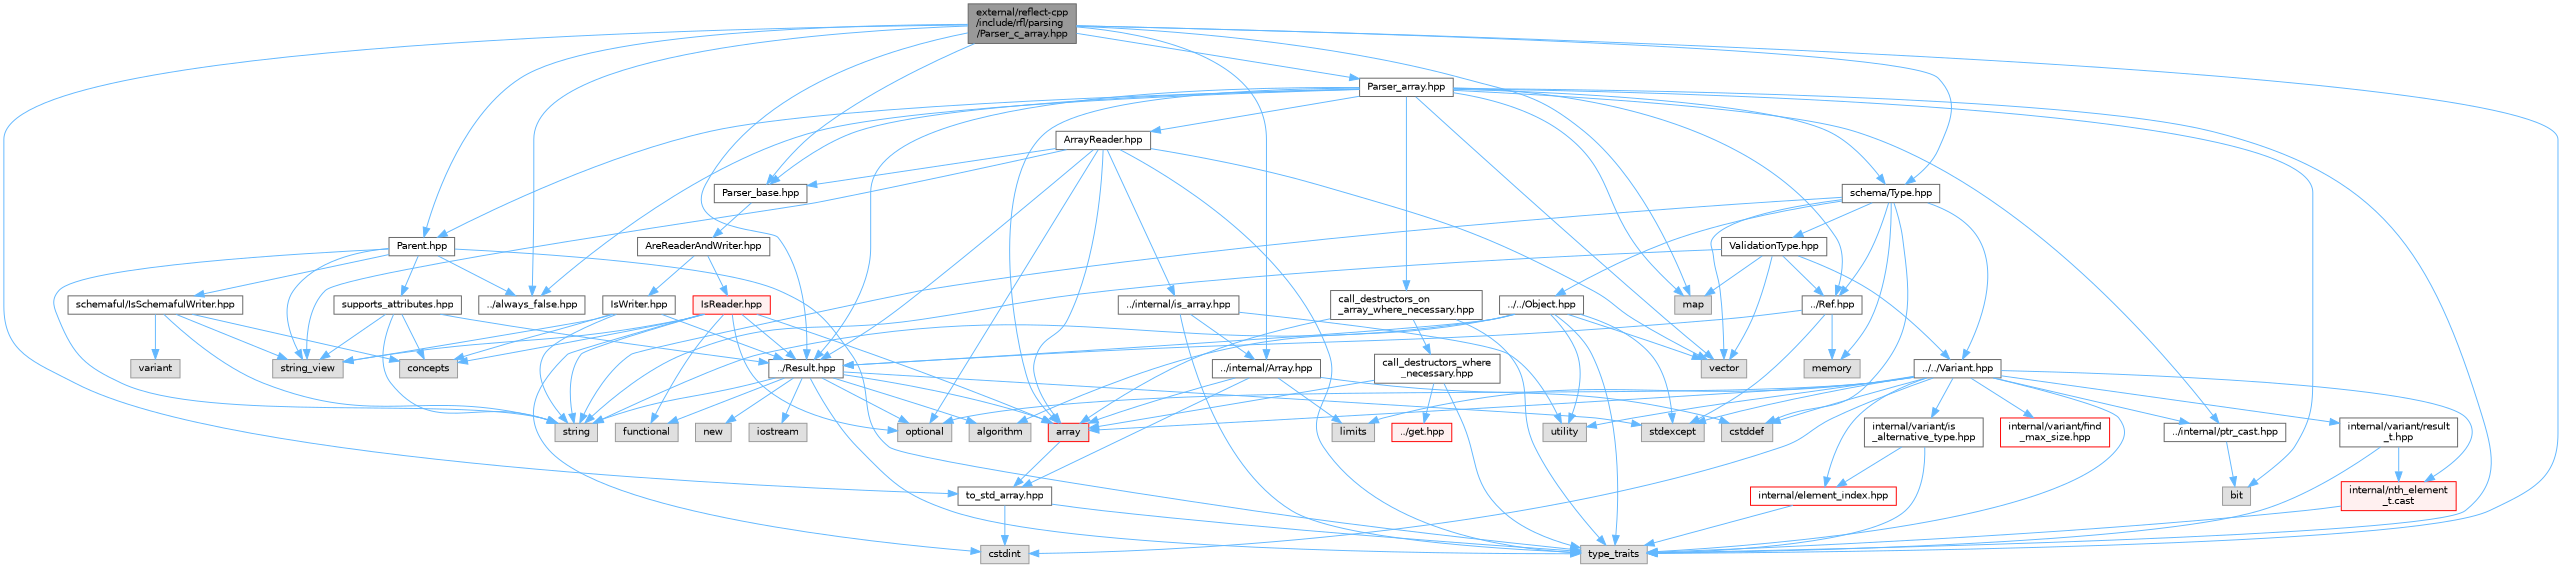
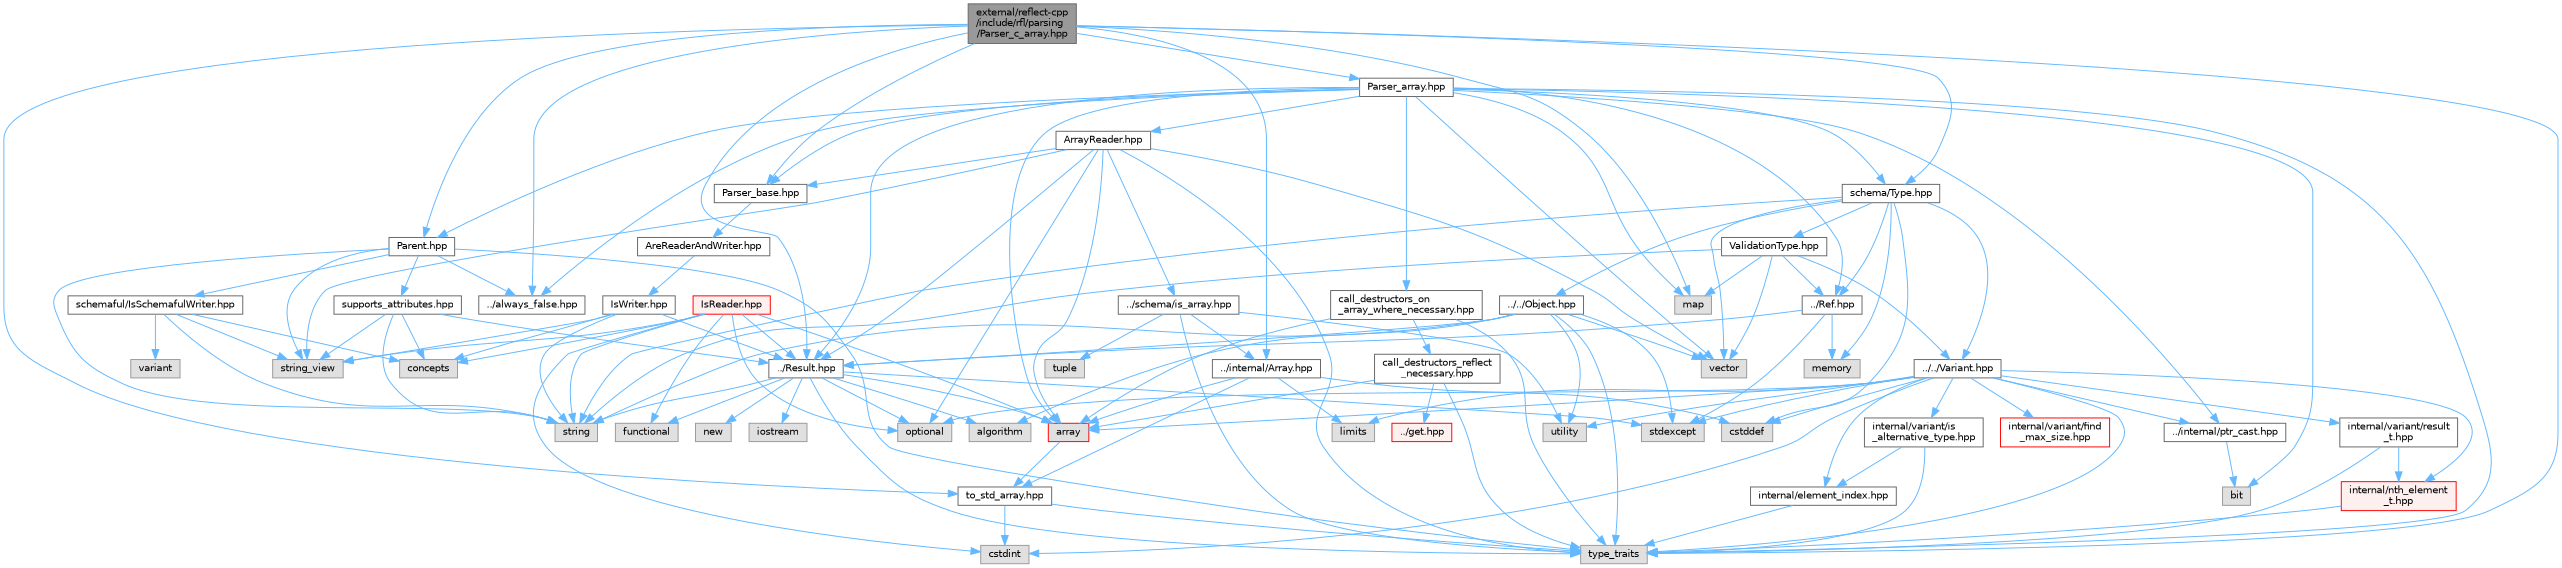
edge "AreReaderAndWriter.hpp" -> "IsReader.hpp": removed
node "../internal/is_array.hpp": label "../internal/is_array.hpp" -> "../schema/is_array.hpp"
node "tuple": added
node "call_destructors_where _necessary.hpp": label "call_destructors_where _necessary.hpp" -> "call_destructors_reflect _necessary.hpp"
node "internal/element_index.hpp": color red -> grey40
node "internal/nth_element _t.cast": label "internal/nth_element _t.cast" -> "internal/nth_element _t.hpp"
